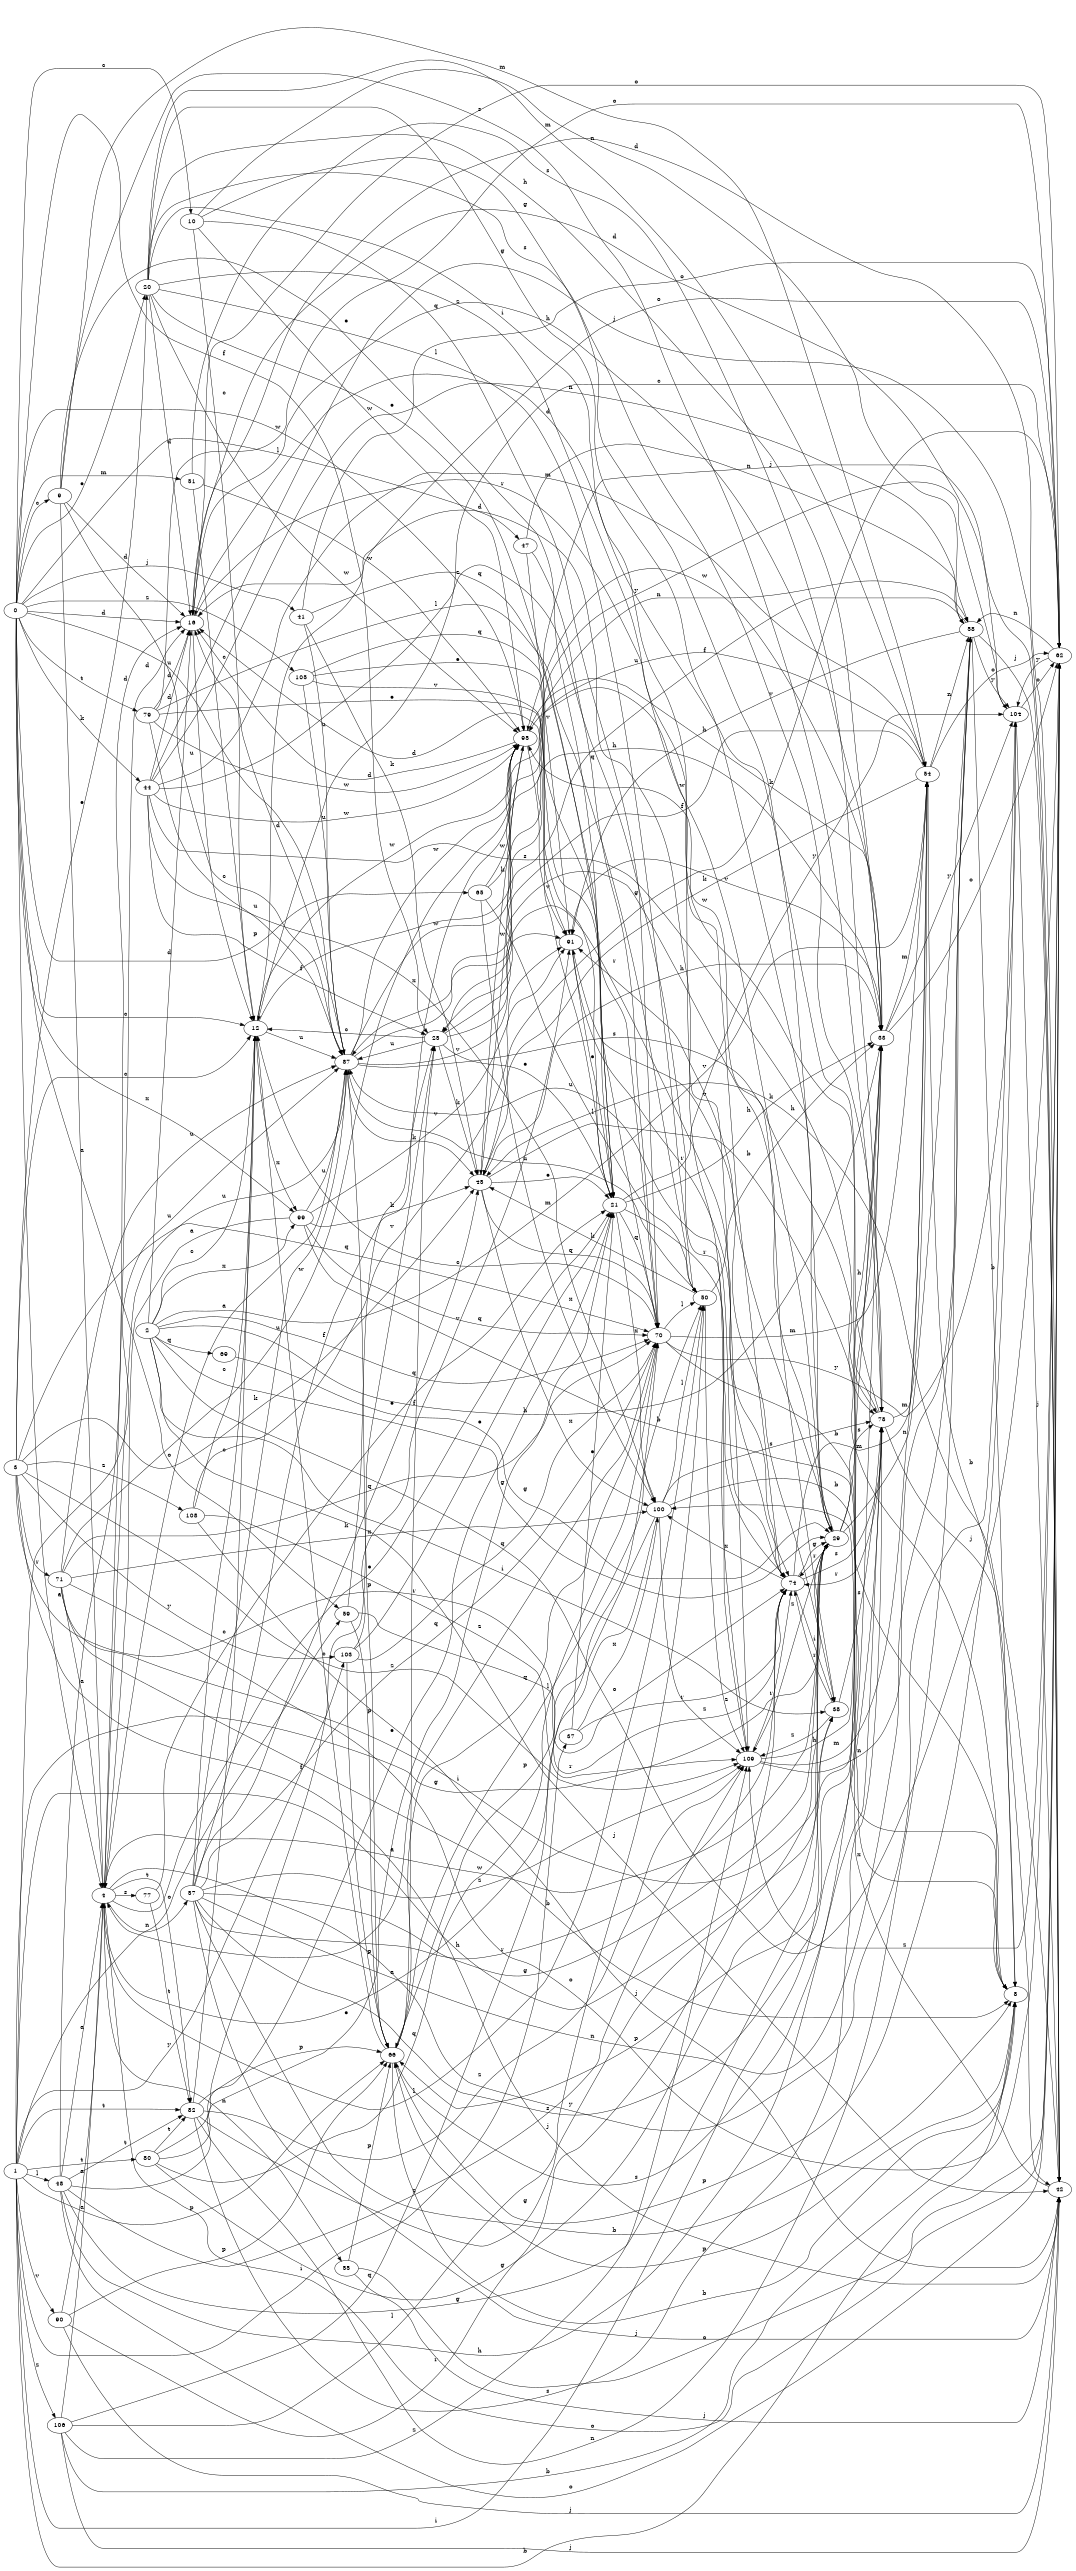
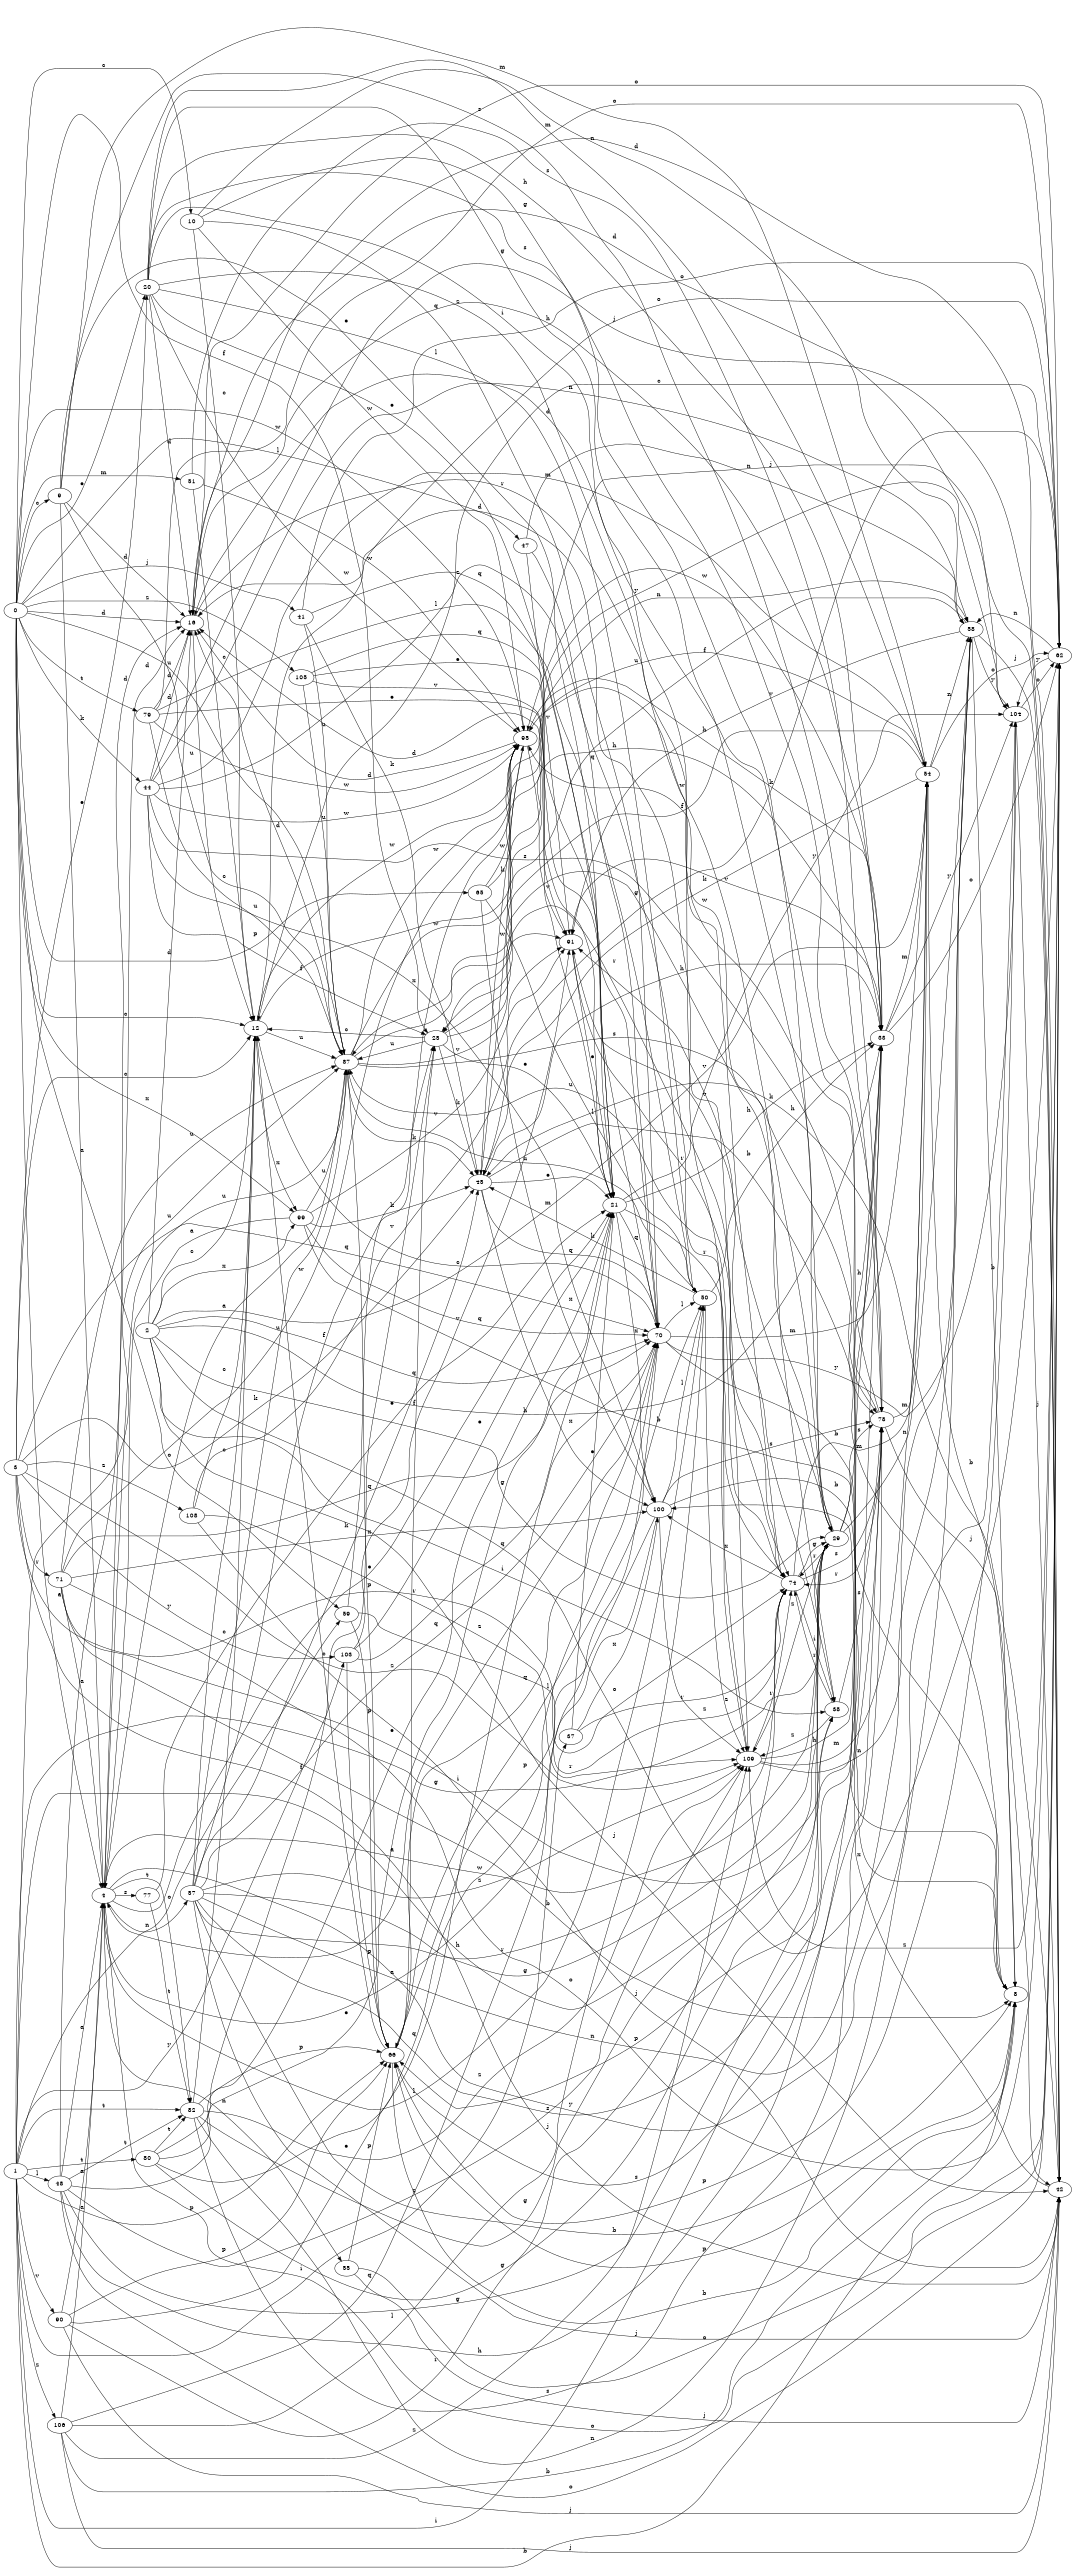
node "69": removed
edge "90" -> "21": added, label "e"
